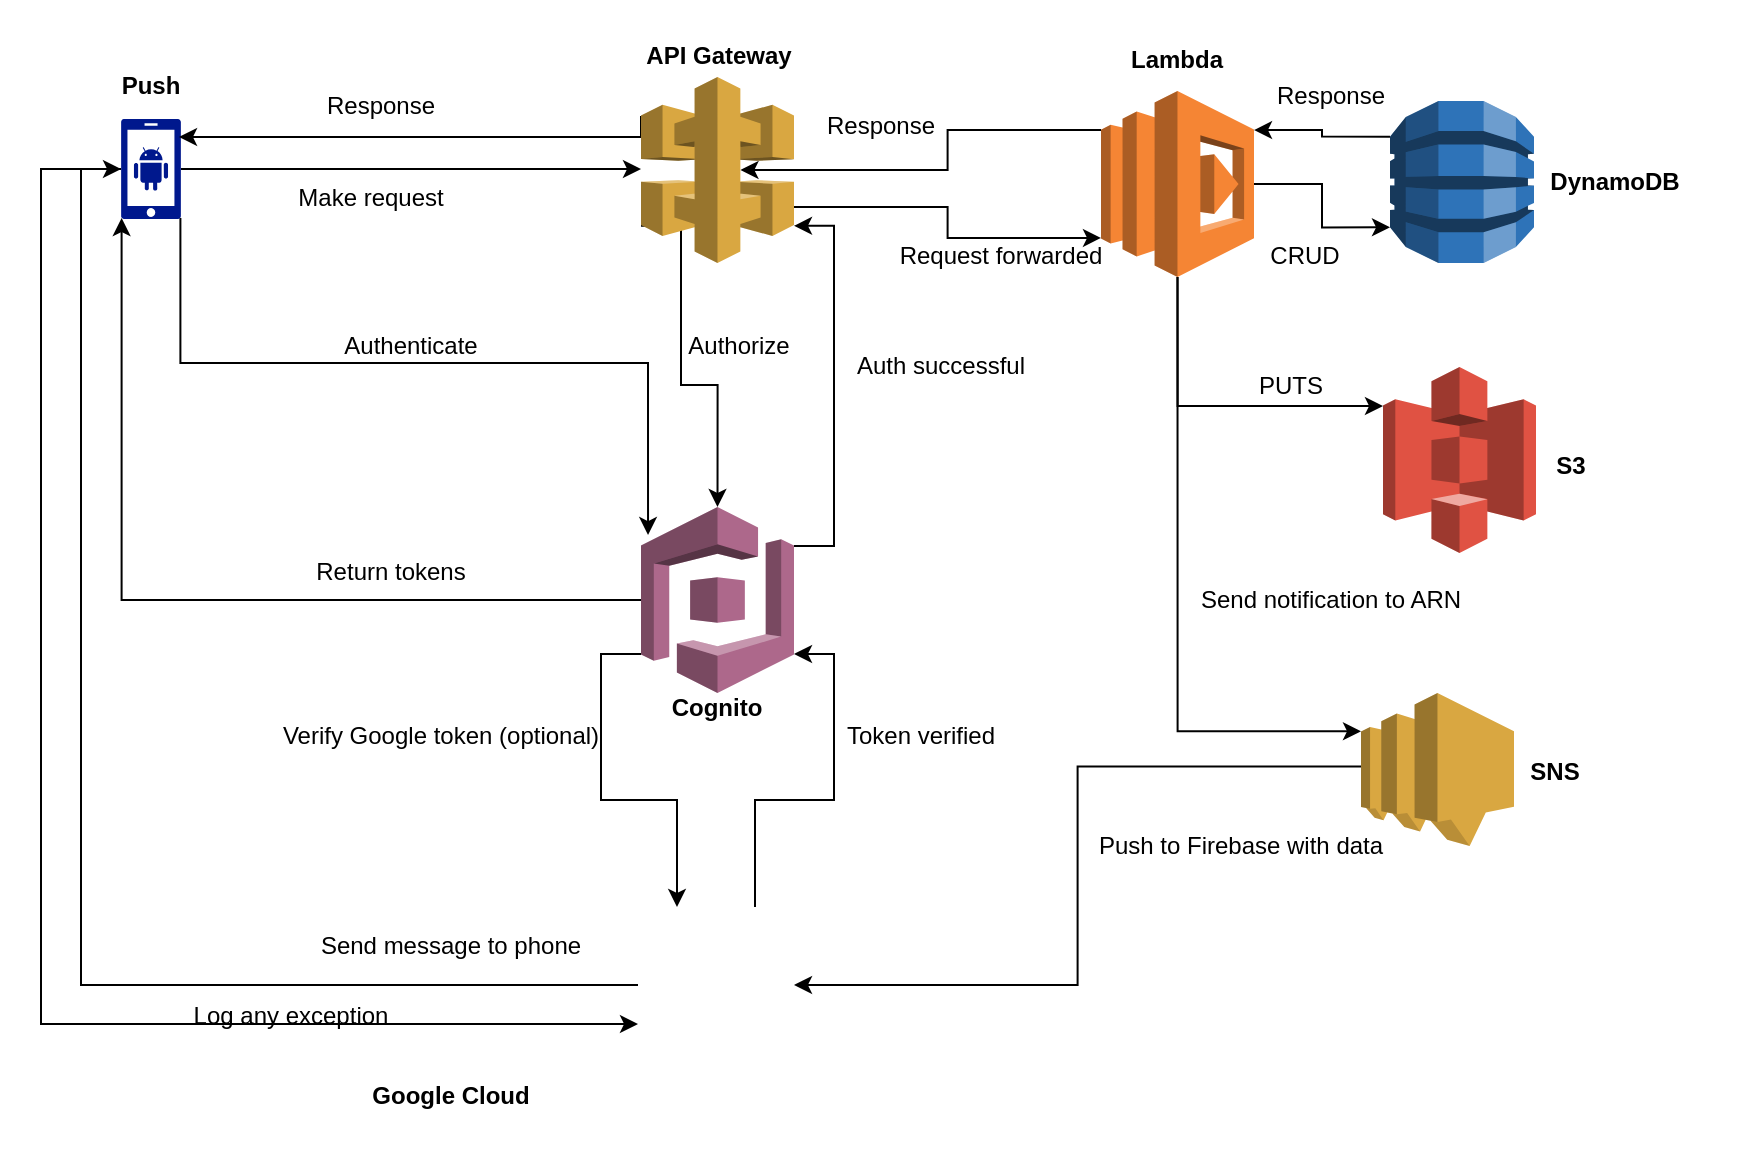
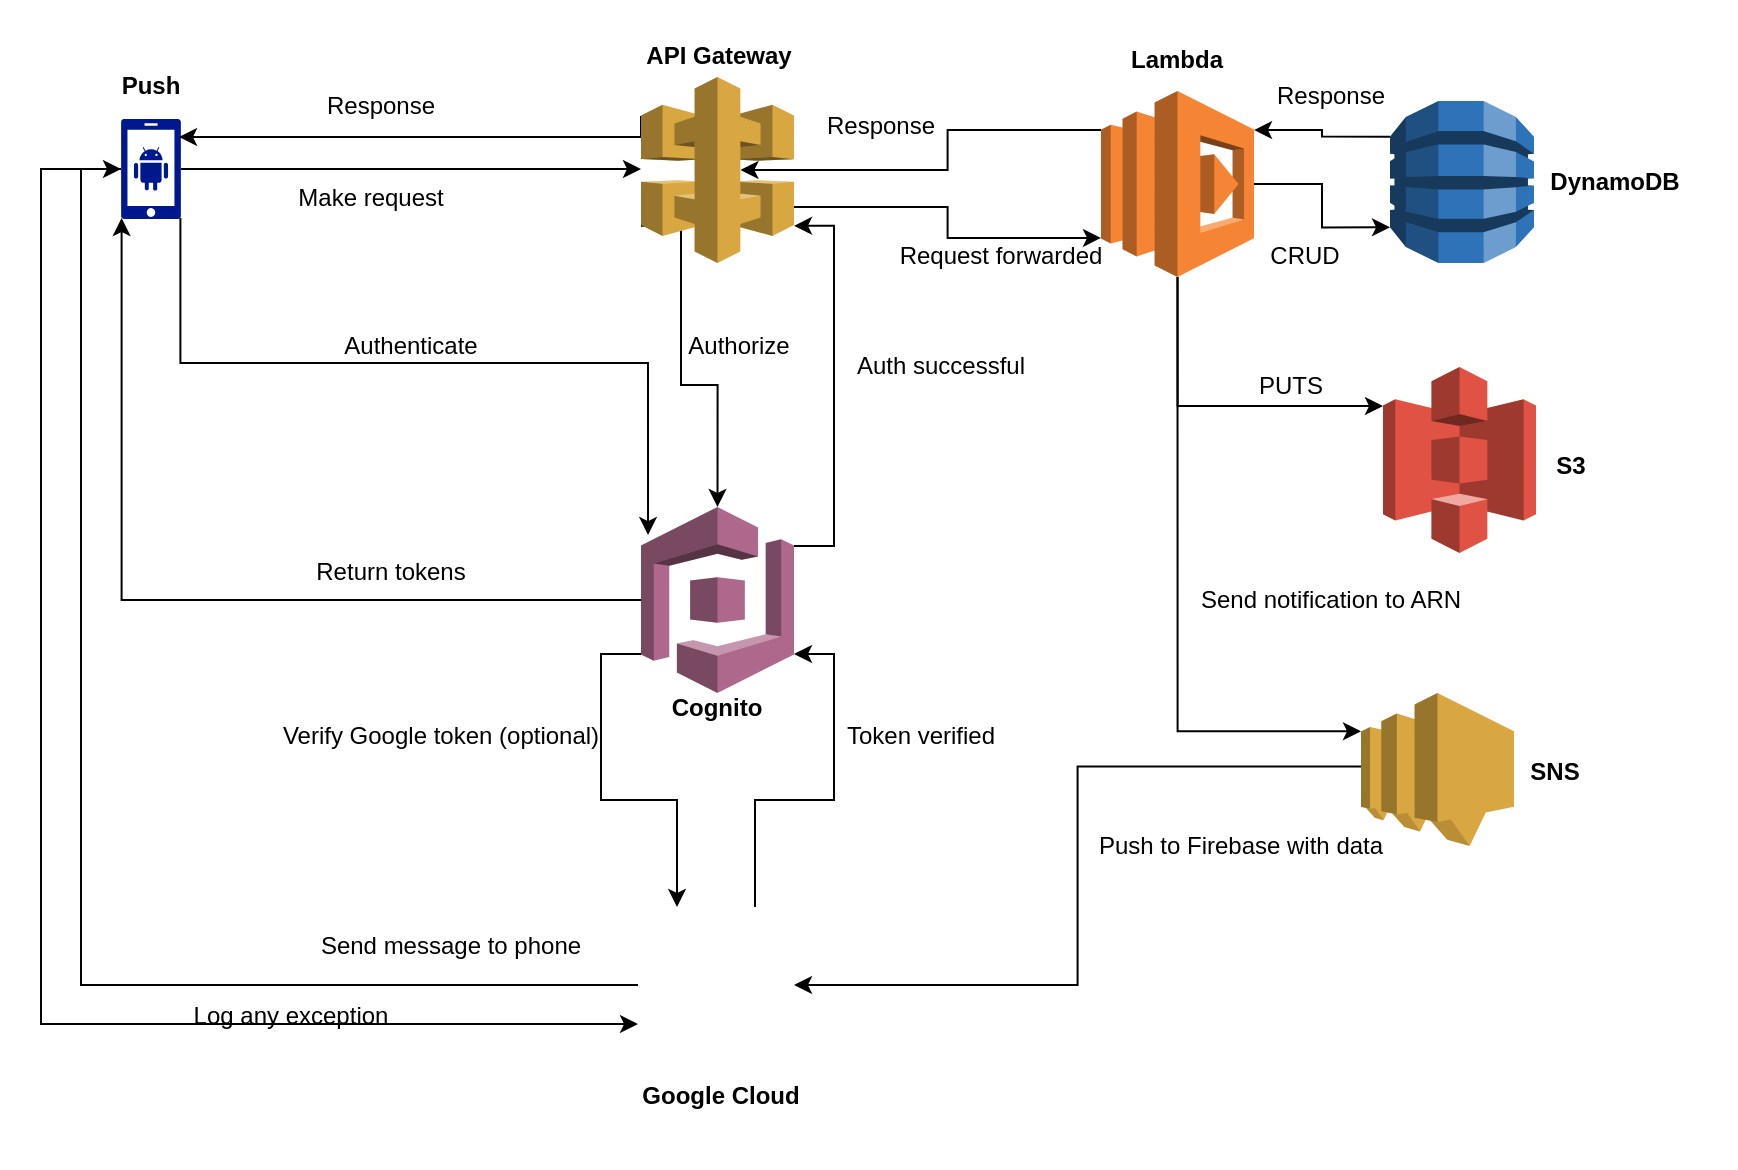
node "Google Cloud": moved (451, 1097) -> (721, 1097)
